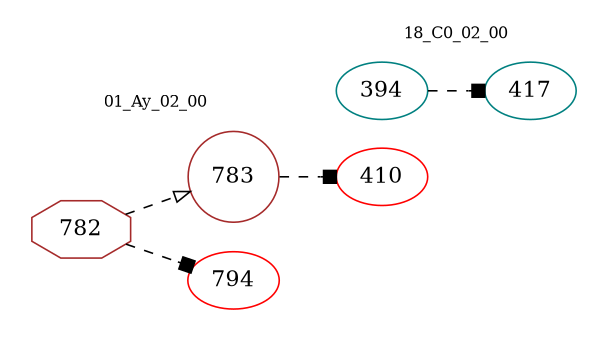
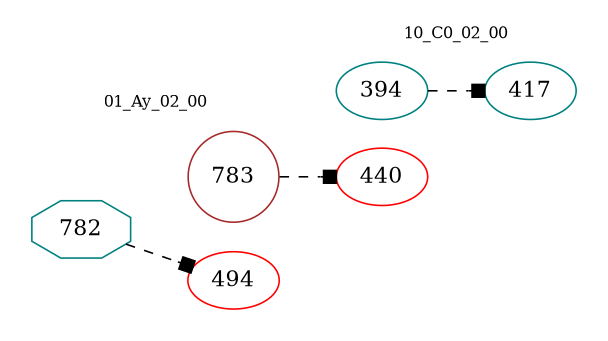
cluster "18_C0_02_00": label "18_C0_02_00" -> "10_C0_02_00"
node "410": label "410" -> "440"
edge "782" -> "783": removed
node "782": color brown -> teal
node "794": label "794" -> "494"
